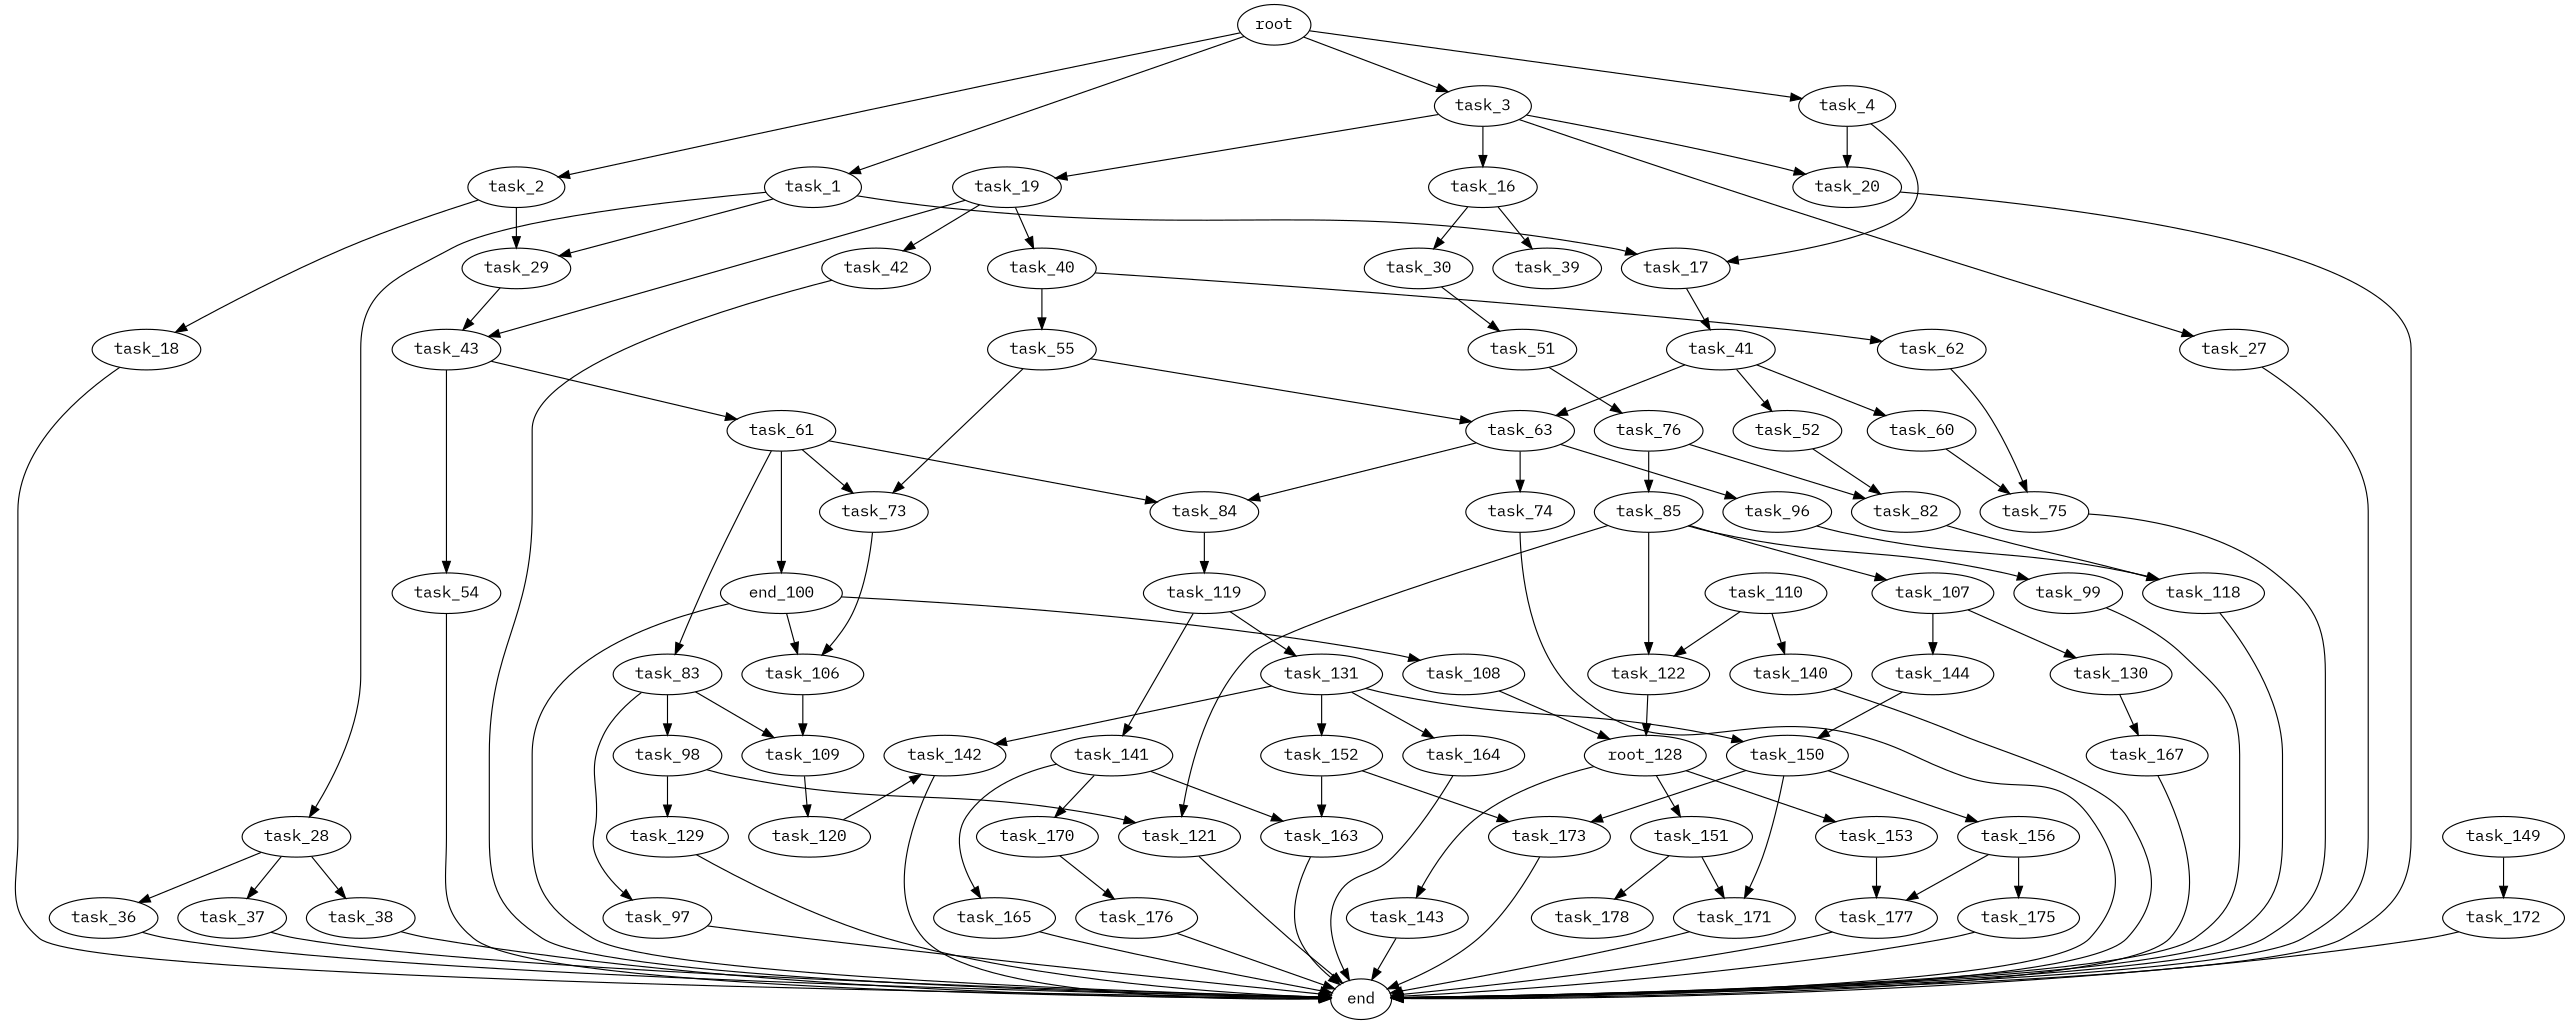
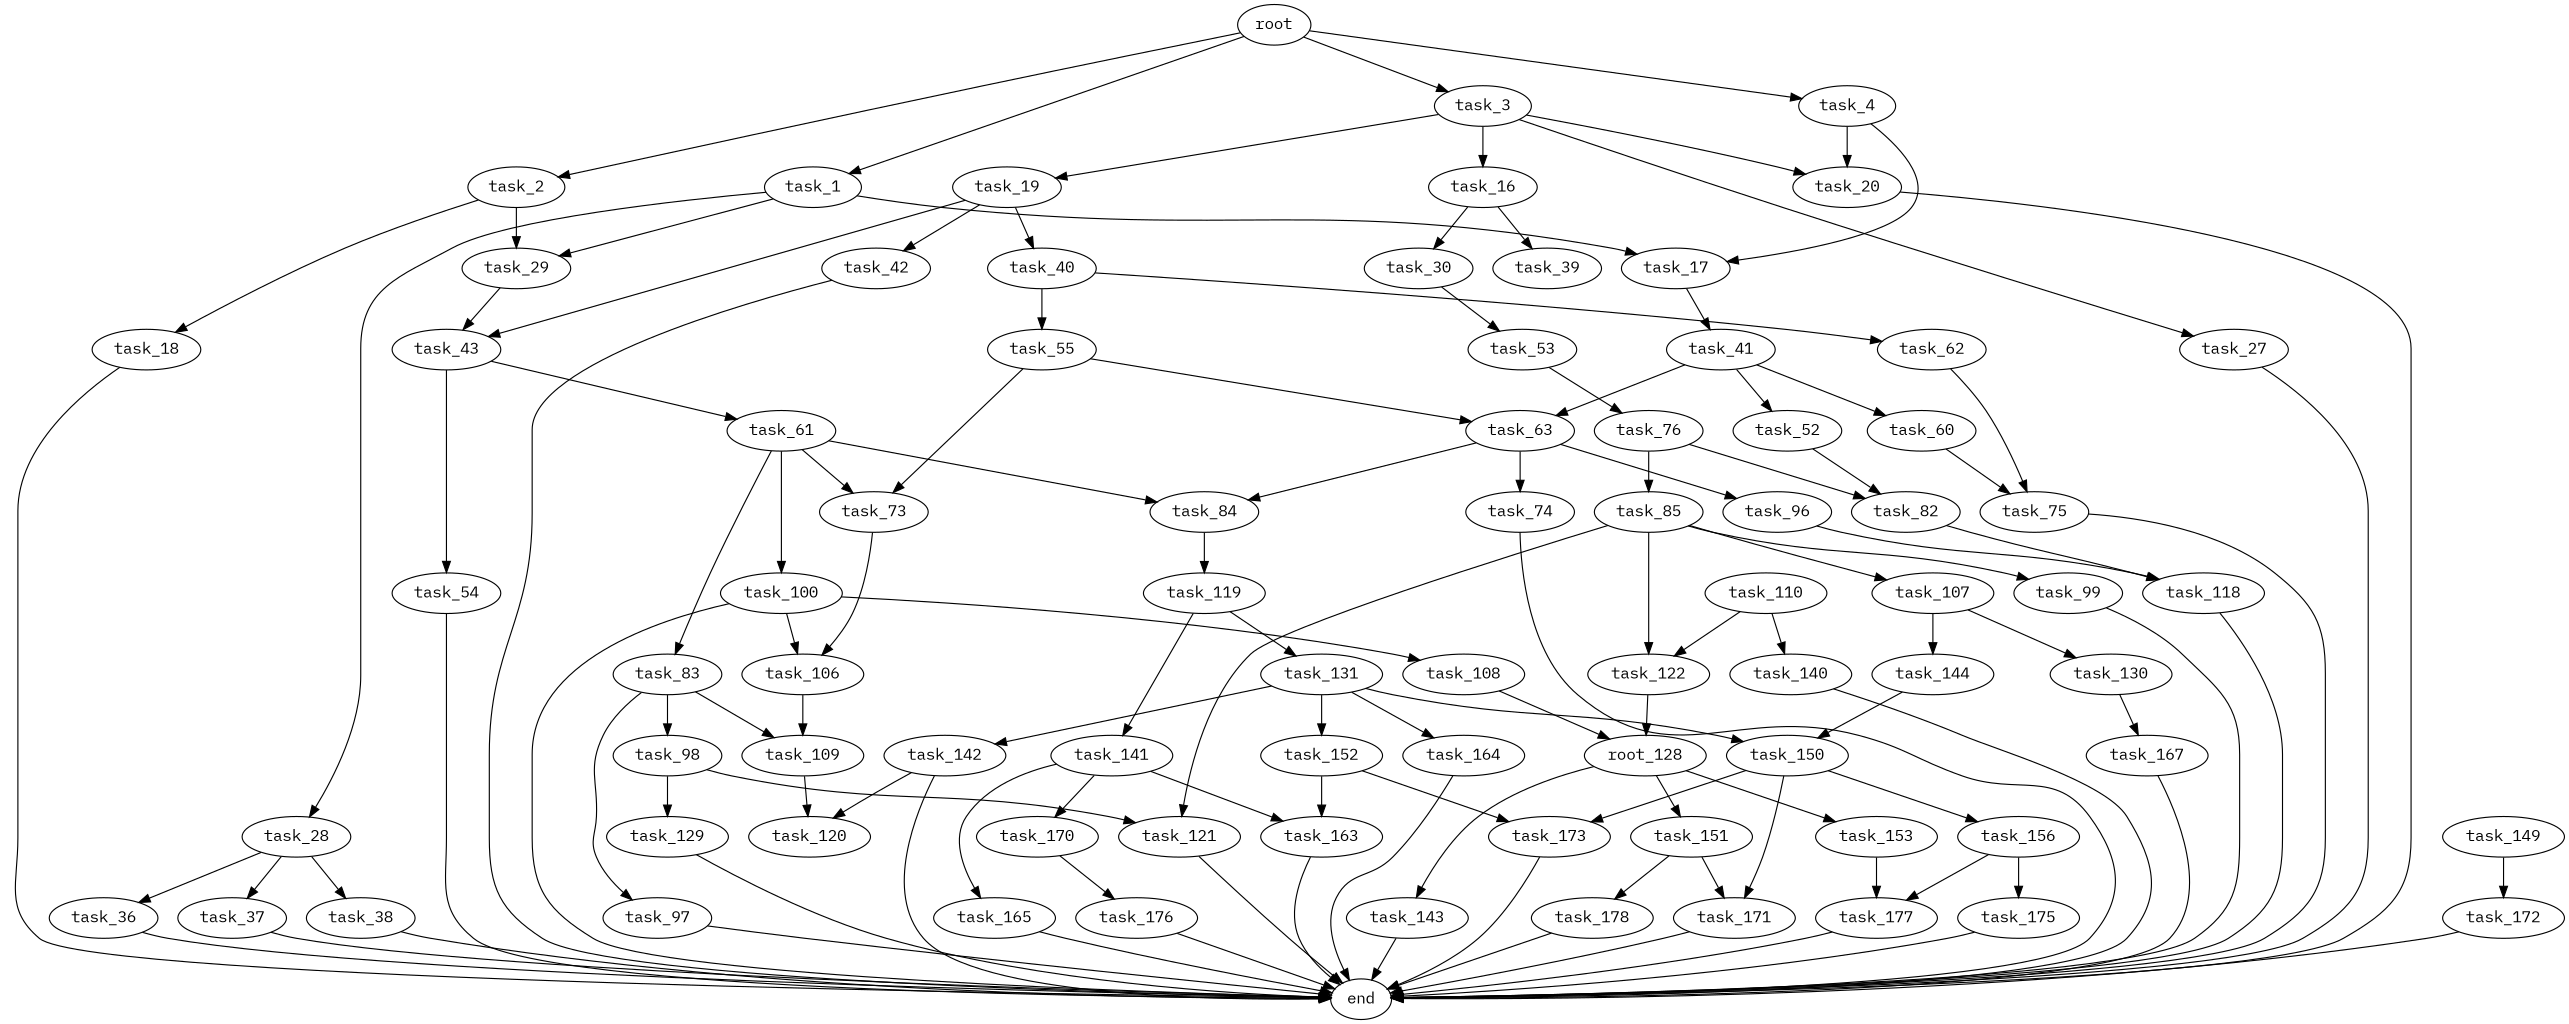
node "task_51": label "task_51" -> "task_53"
node "end_100": label "end_100" -> "task_100"
edge "task_120" -> "task_142": reversed
edge "task_178" -> "end": added
